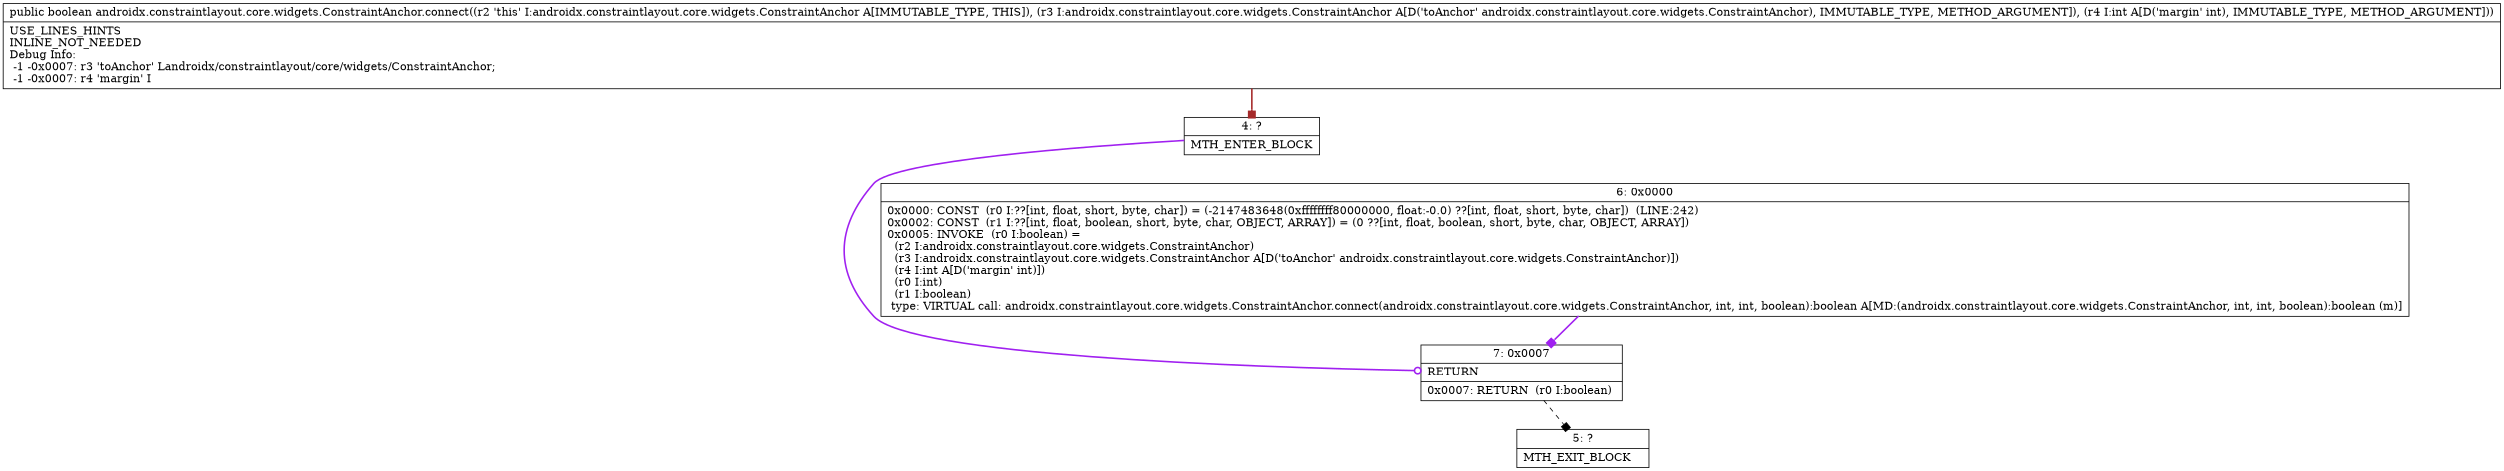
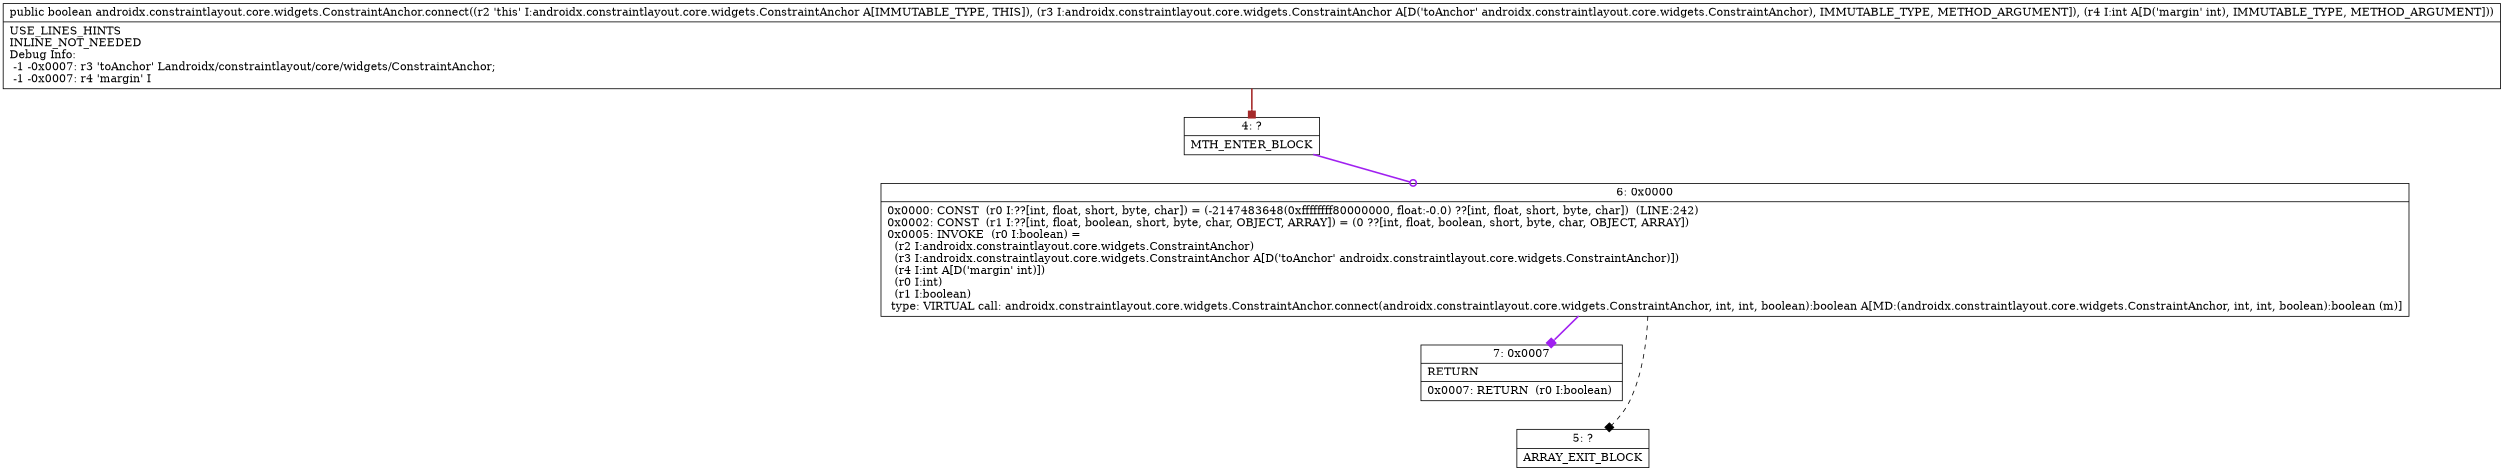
edge "4: ?" -> "7: 0x0007": now "4: ?" -> "6: 0x0000"
edge "7: 0x0007" -> "5: ?": now "6: 0x0000" -> "5: ?"
node "5: ?": text "MTH_EXIT_BLOCK" -> "ARRAY_EXIT_BLOCK"
